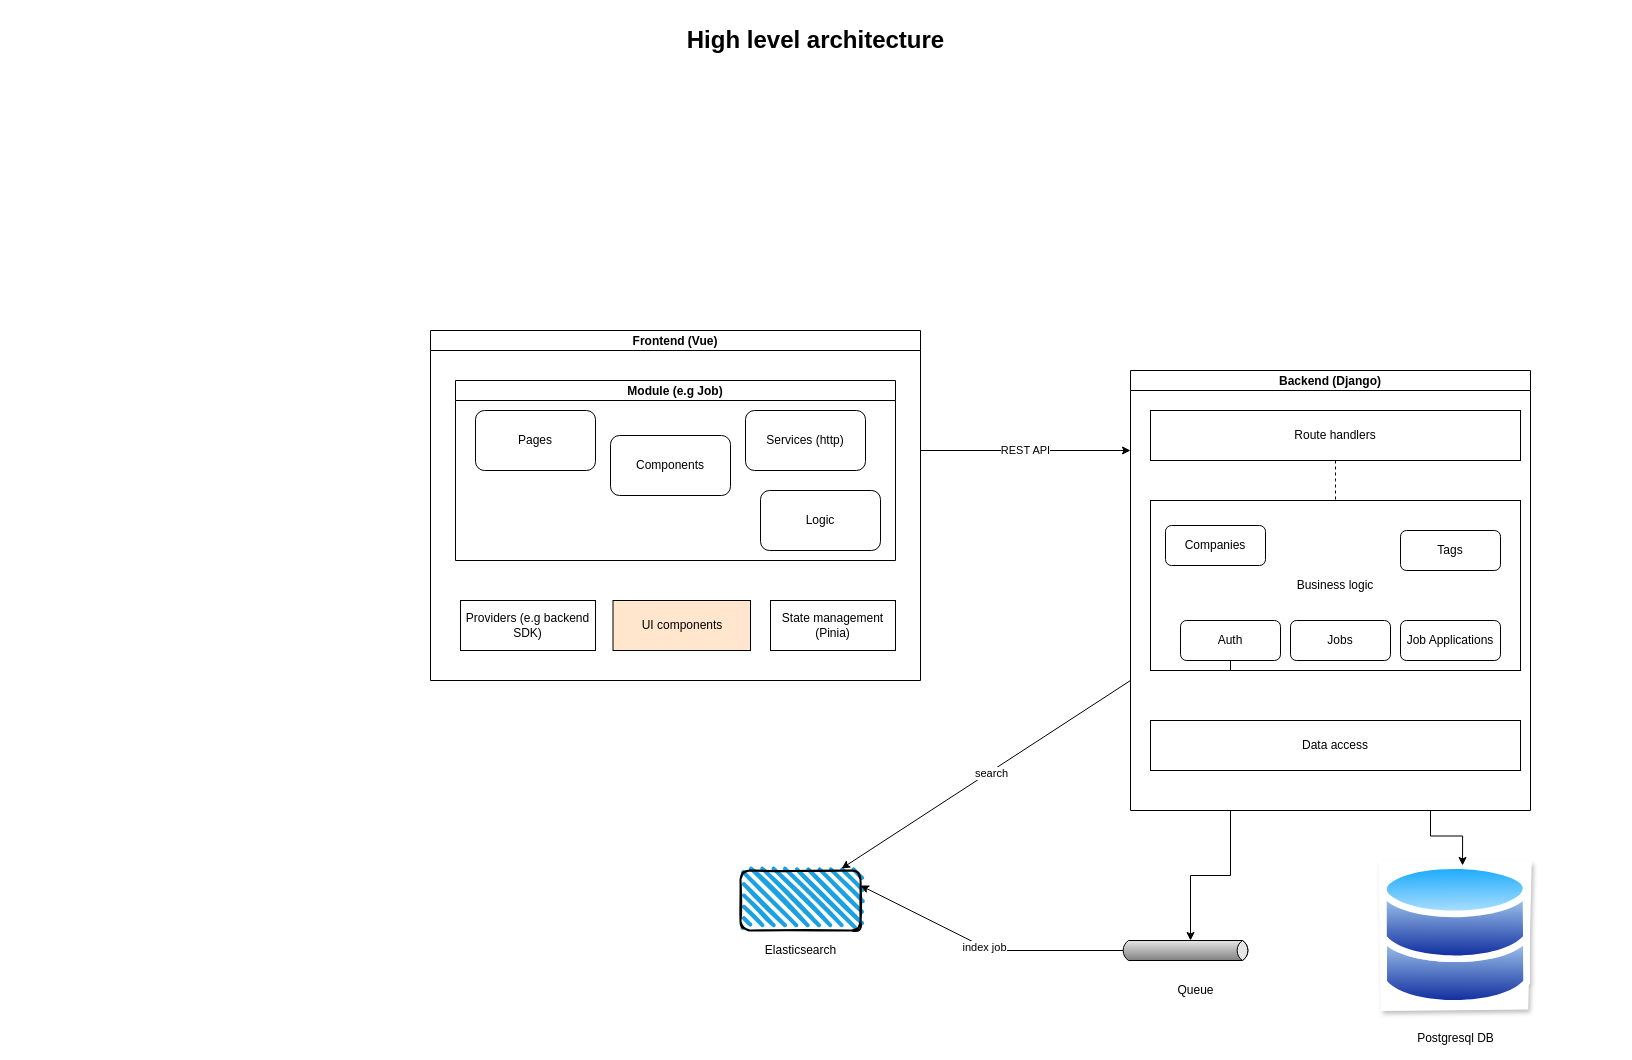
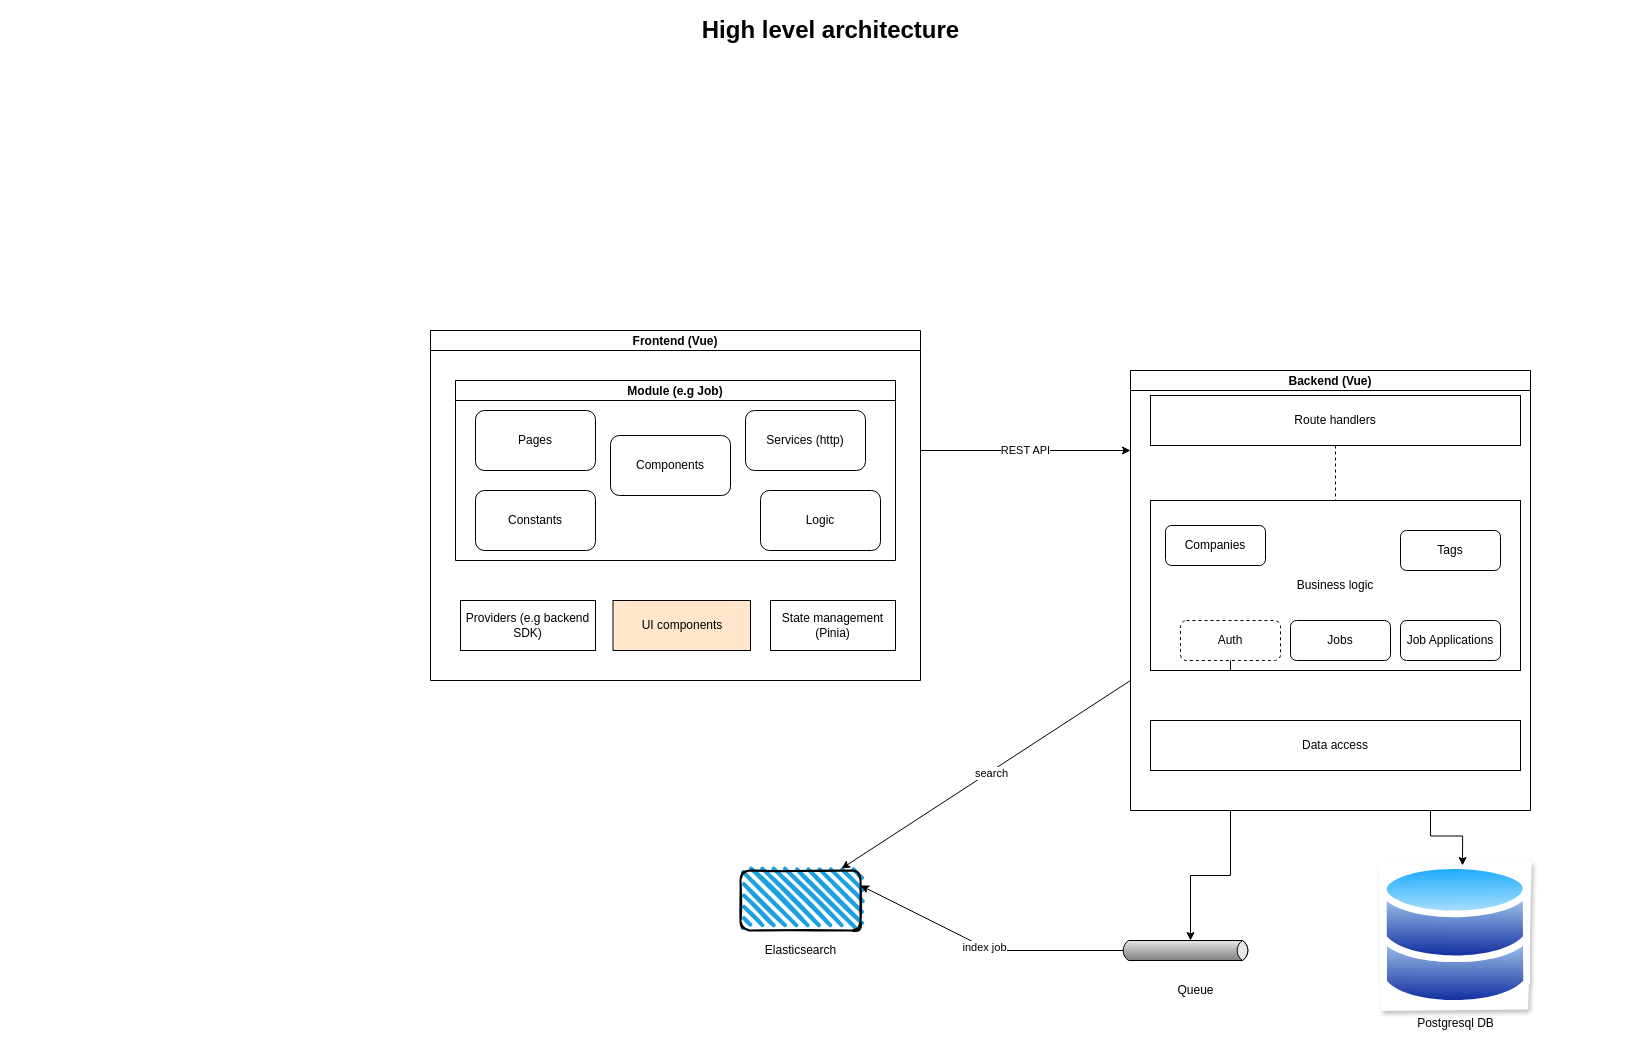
node "High level architecture": moved (816, 41) -> (831, 31)
node "Backend (Django)": label "Backend (Django)" -> "Backend (Vue)"
node "Route handlers": moved (1336, 436) -> (1336, 421)
node "Constants": added
node "Auth": style solid -> dashed
node "Postgresql DB": moved (1456, 1039) -> (1456, 1024)
